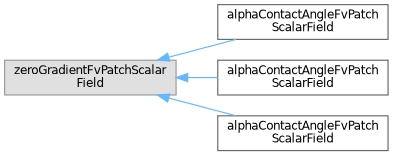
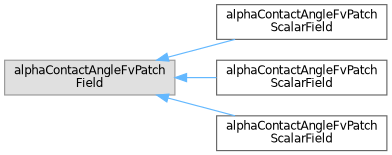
node "zeroGradientFvPatchScalar Field": label "zeroGradientFvPatchScalar Field" -> "alphaContactAngleFvPatch Field"
